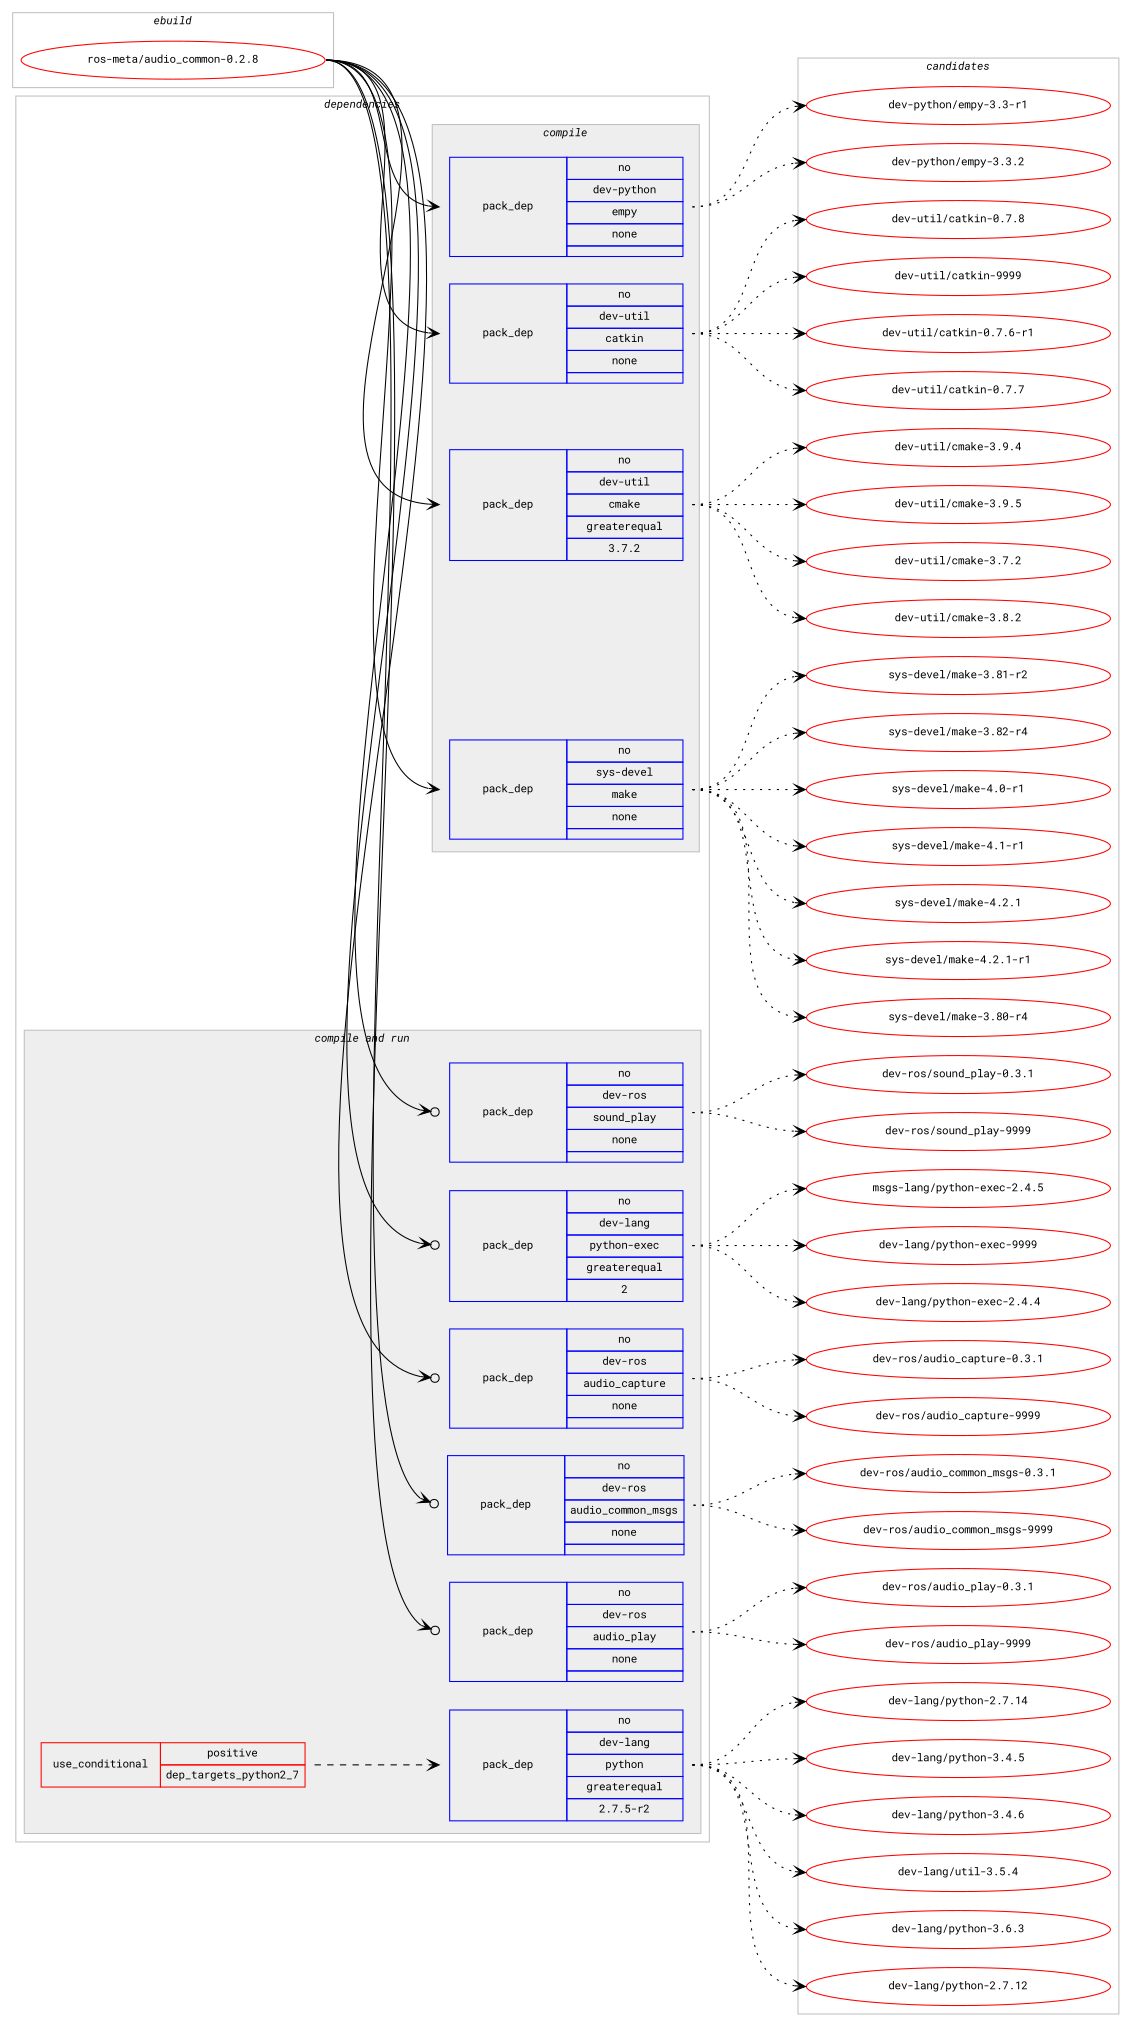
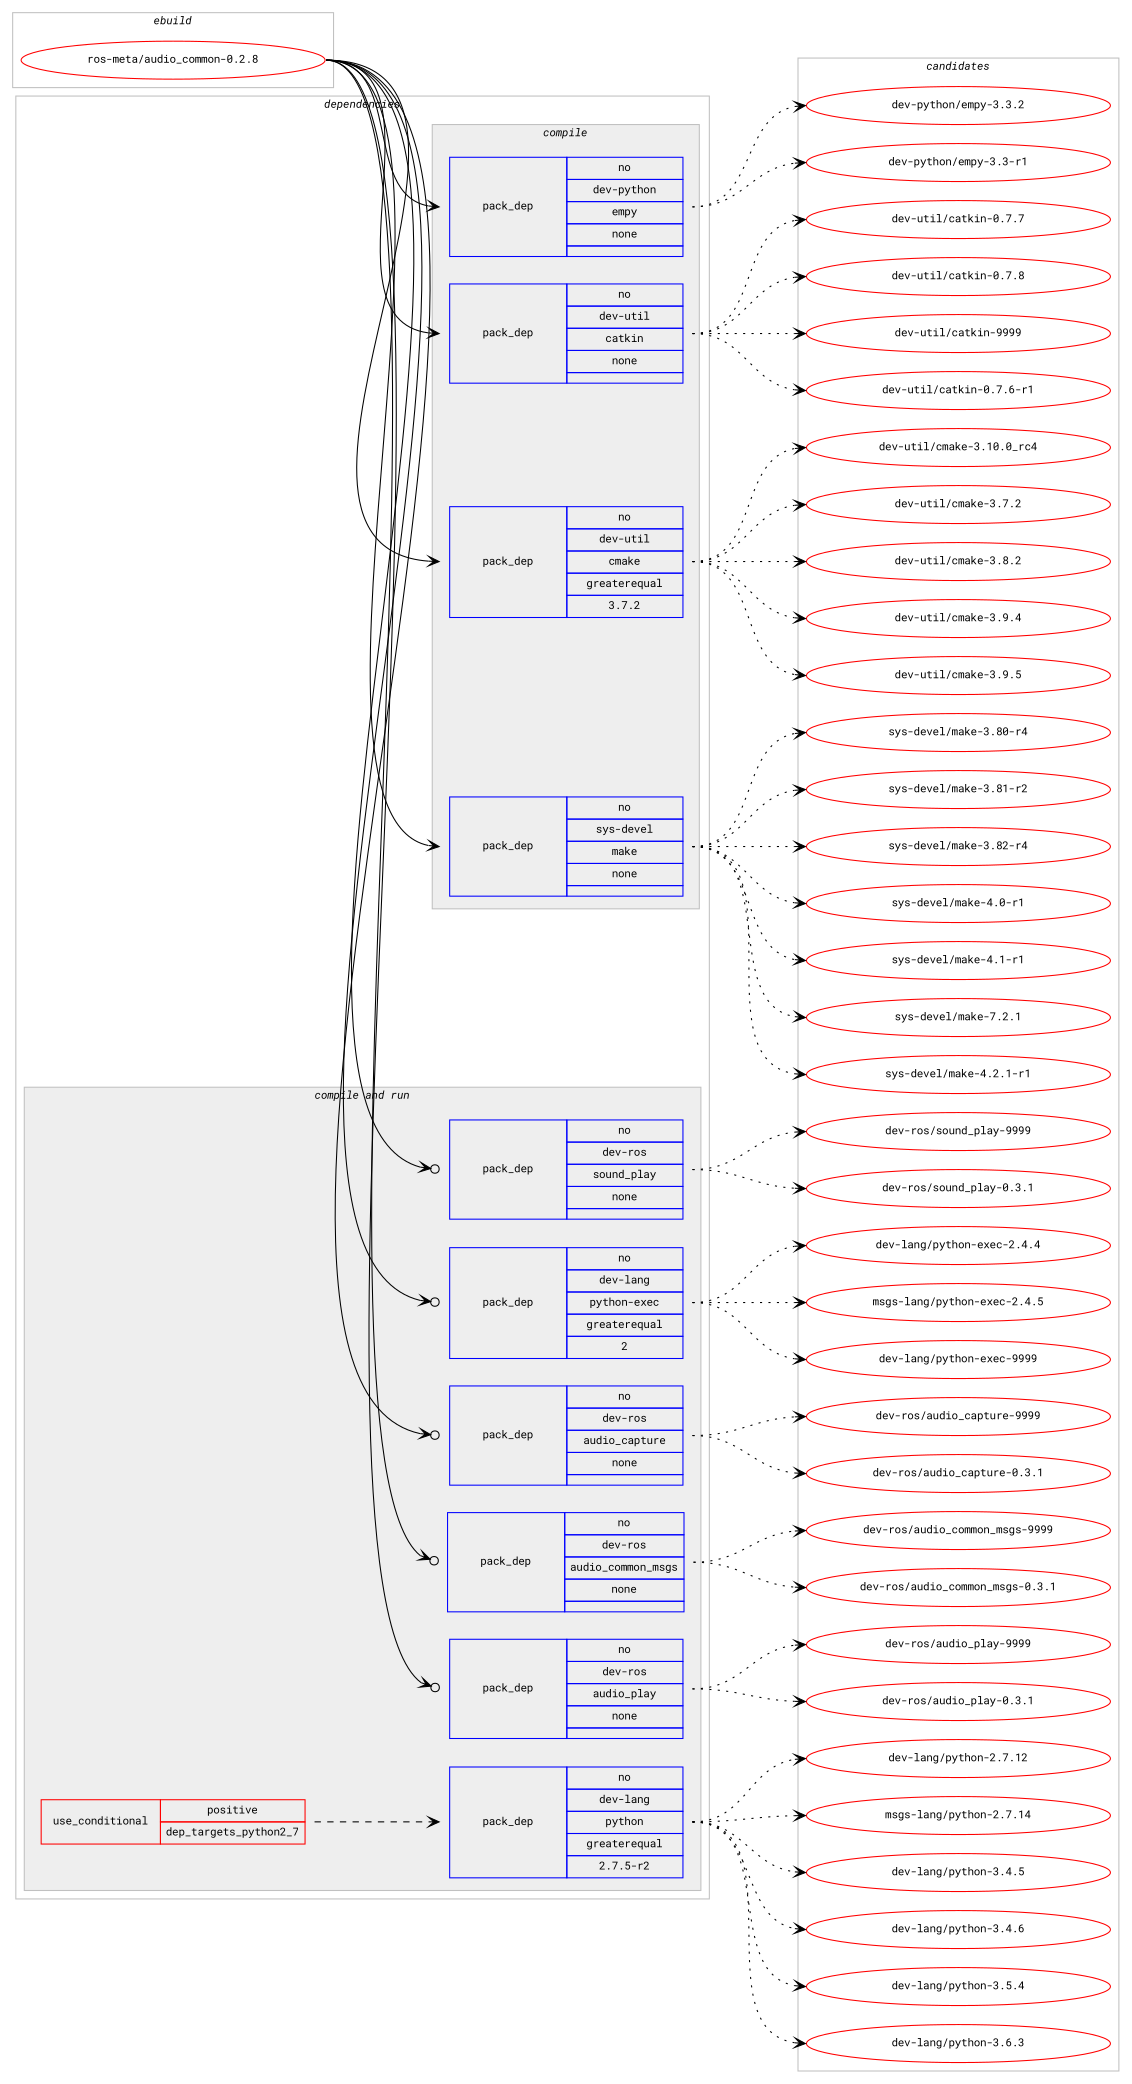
node "dev-util/cmake-3.10.0_rc4": added
node "sys-devel/make-4.2.1": label "sys-devel/make-4.2.1" -> "sys-devel/make-7.2.1"
node "dev-lang/python-2.7.14": label "dev-lang/python-2.7.14" -> "msgs-lang/python-2.7.14"
node "dev-lang/util-3.5.4": label "dev-lang/util-3.5.4" -> "dev-lang/python-3.5.4"
